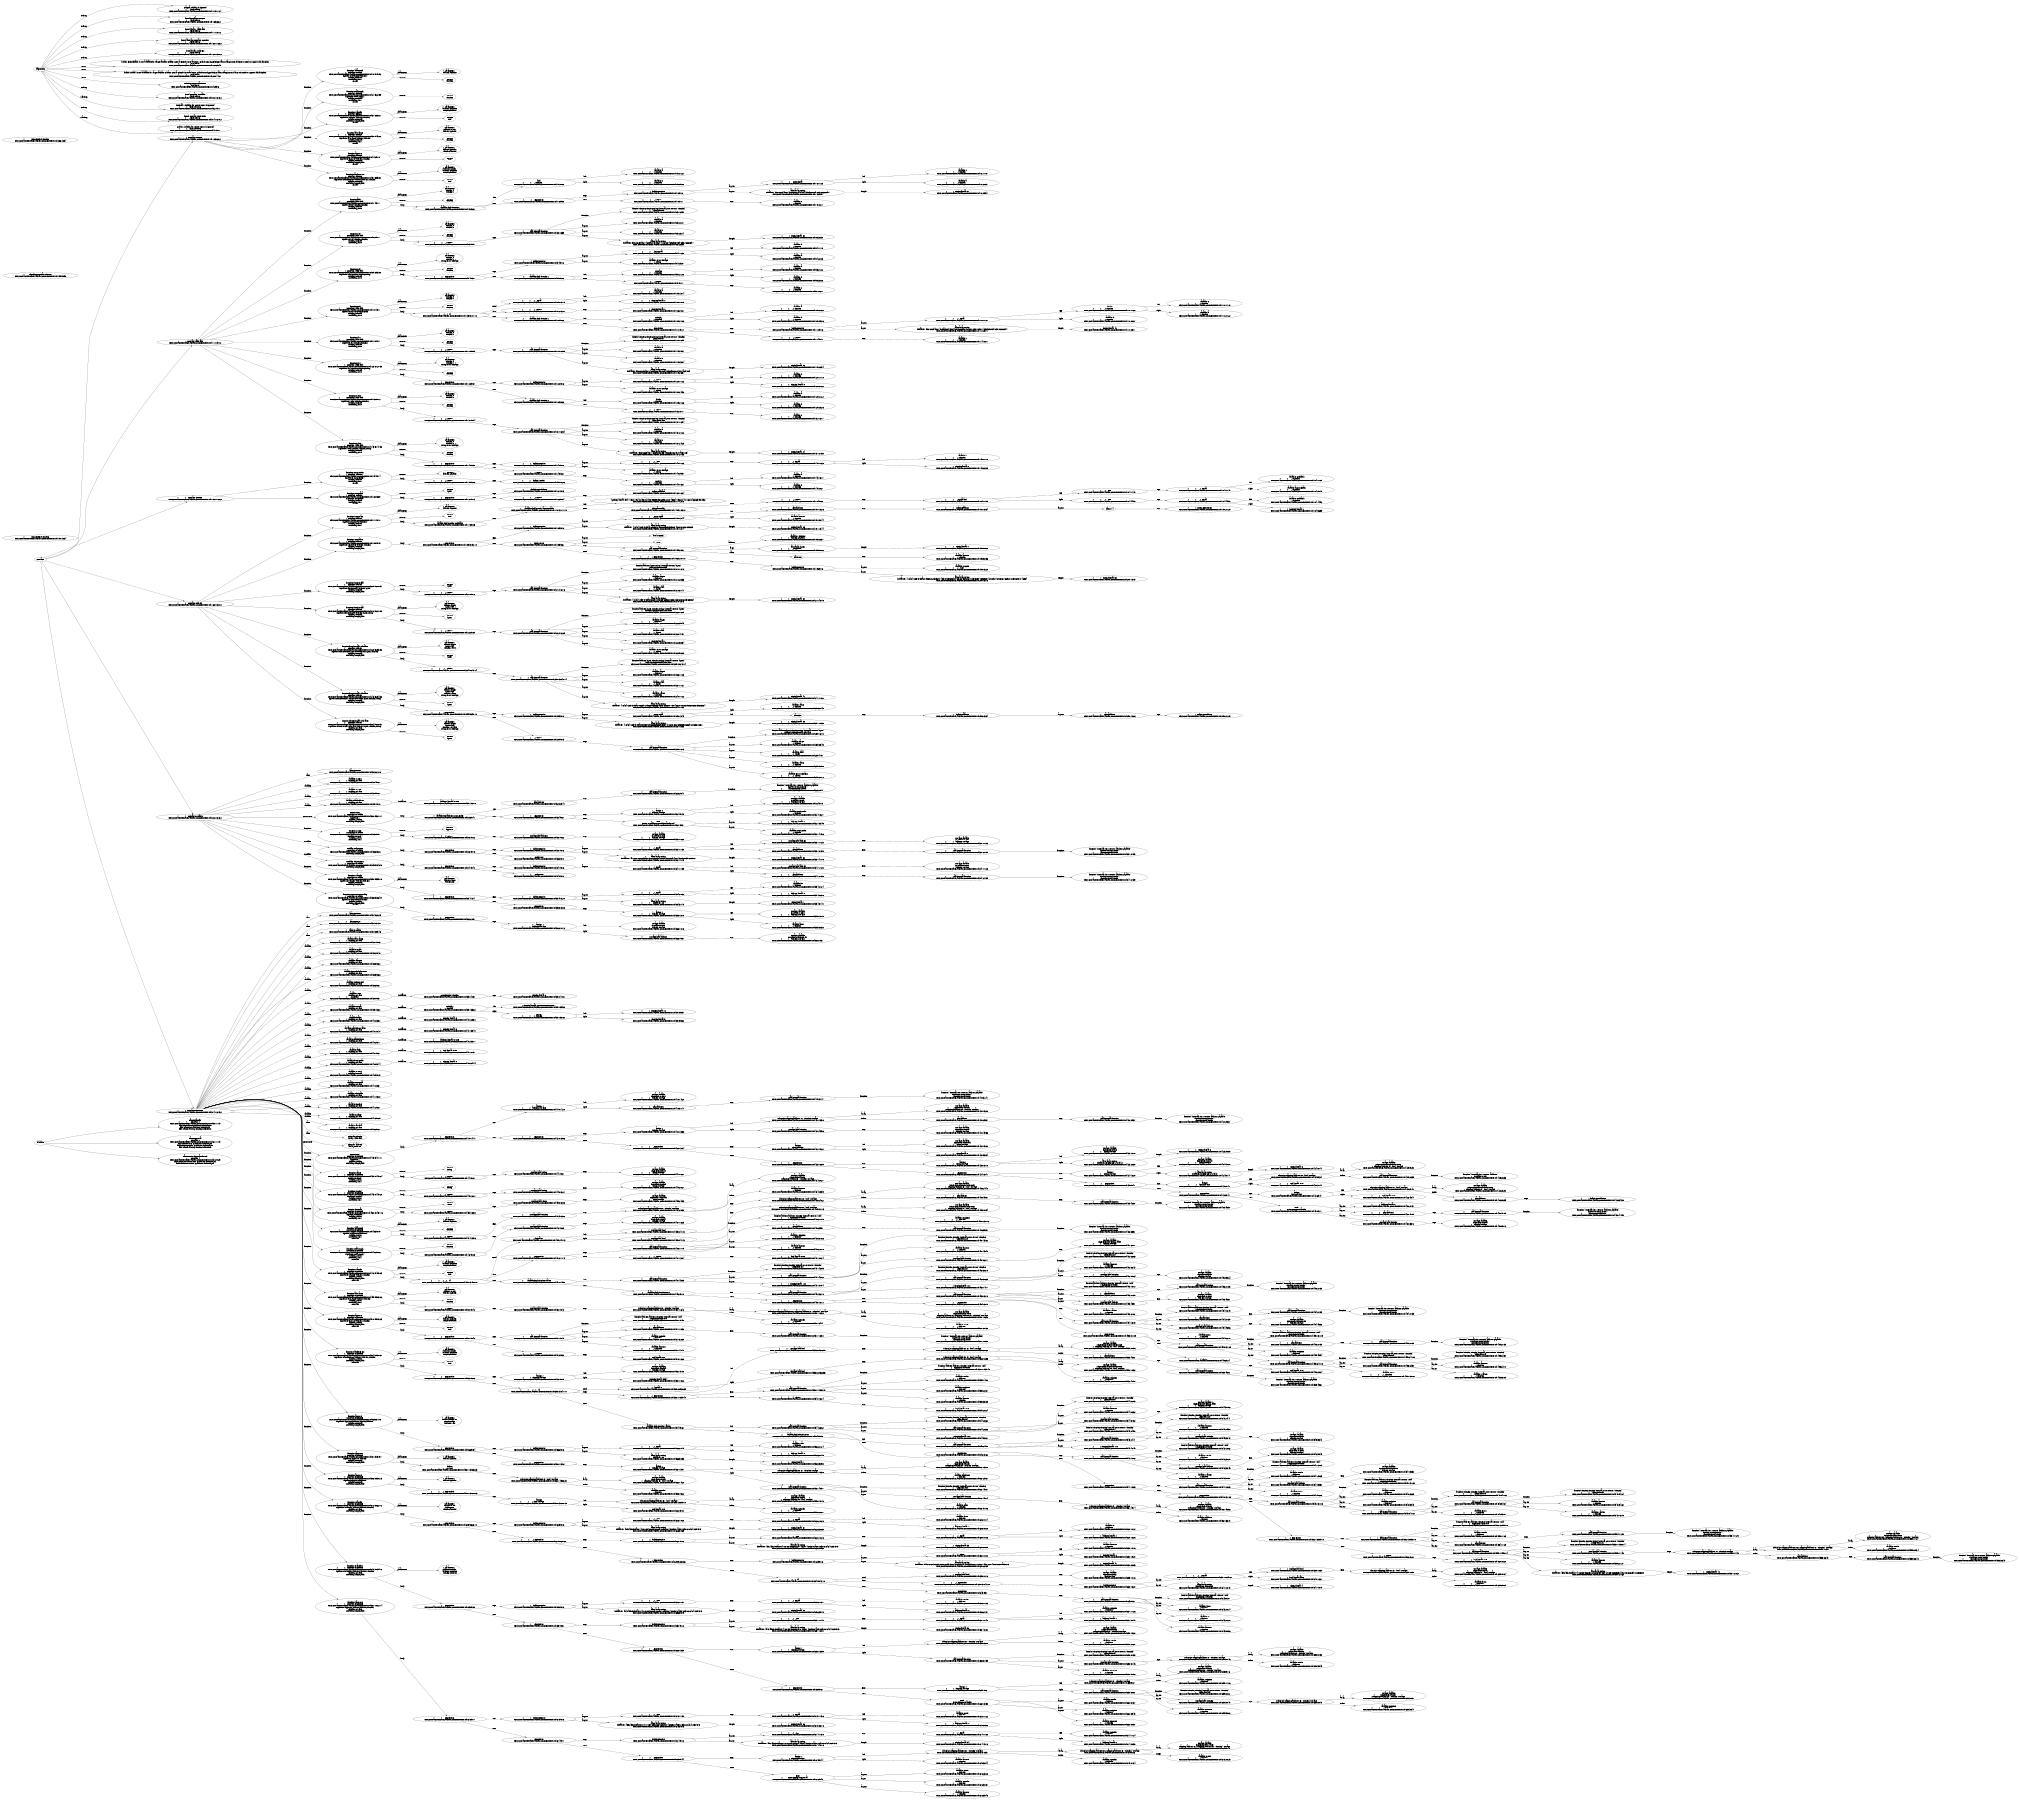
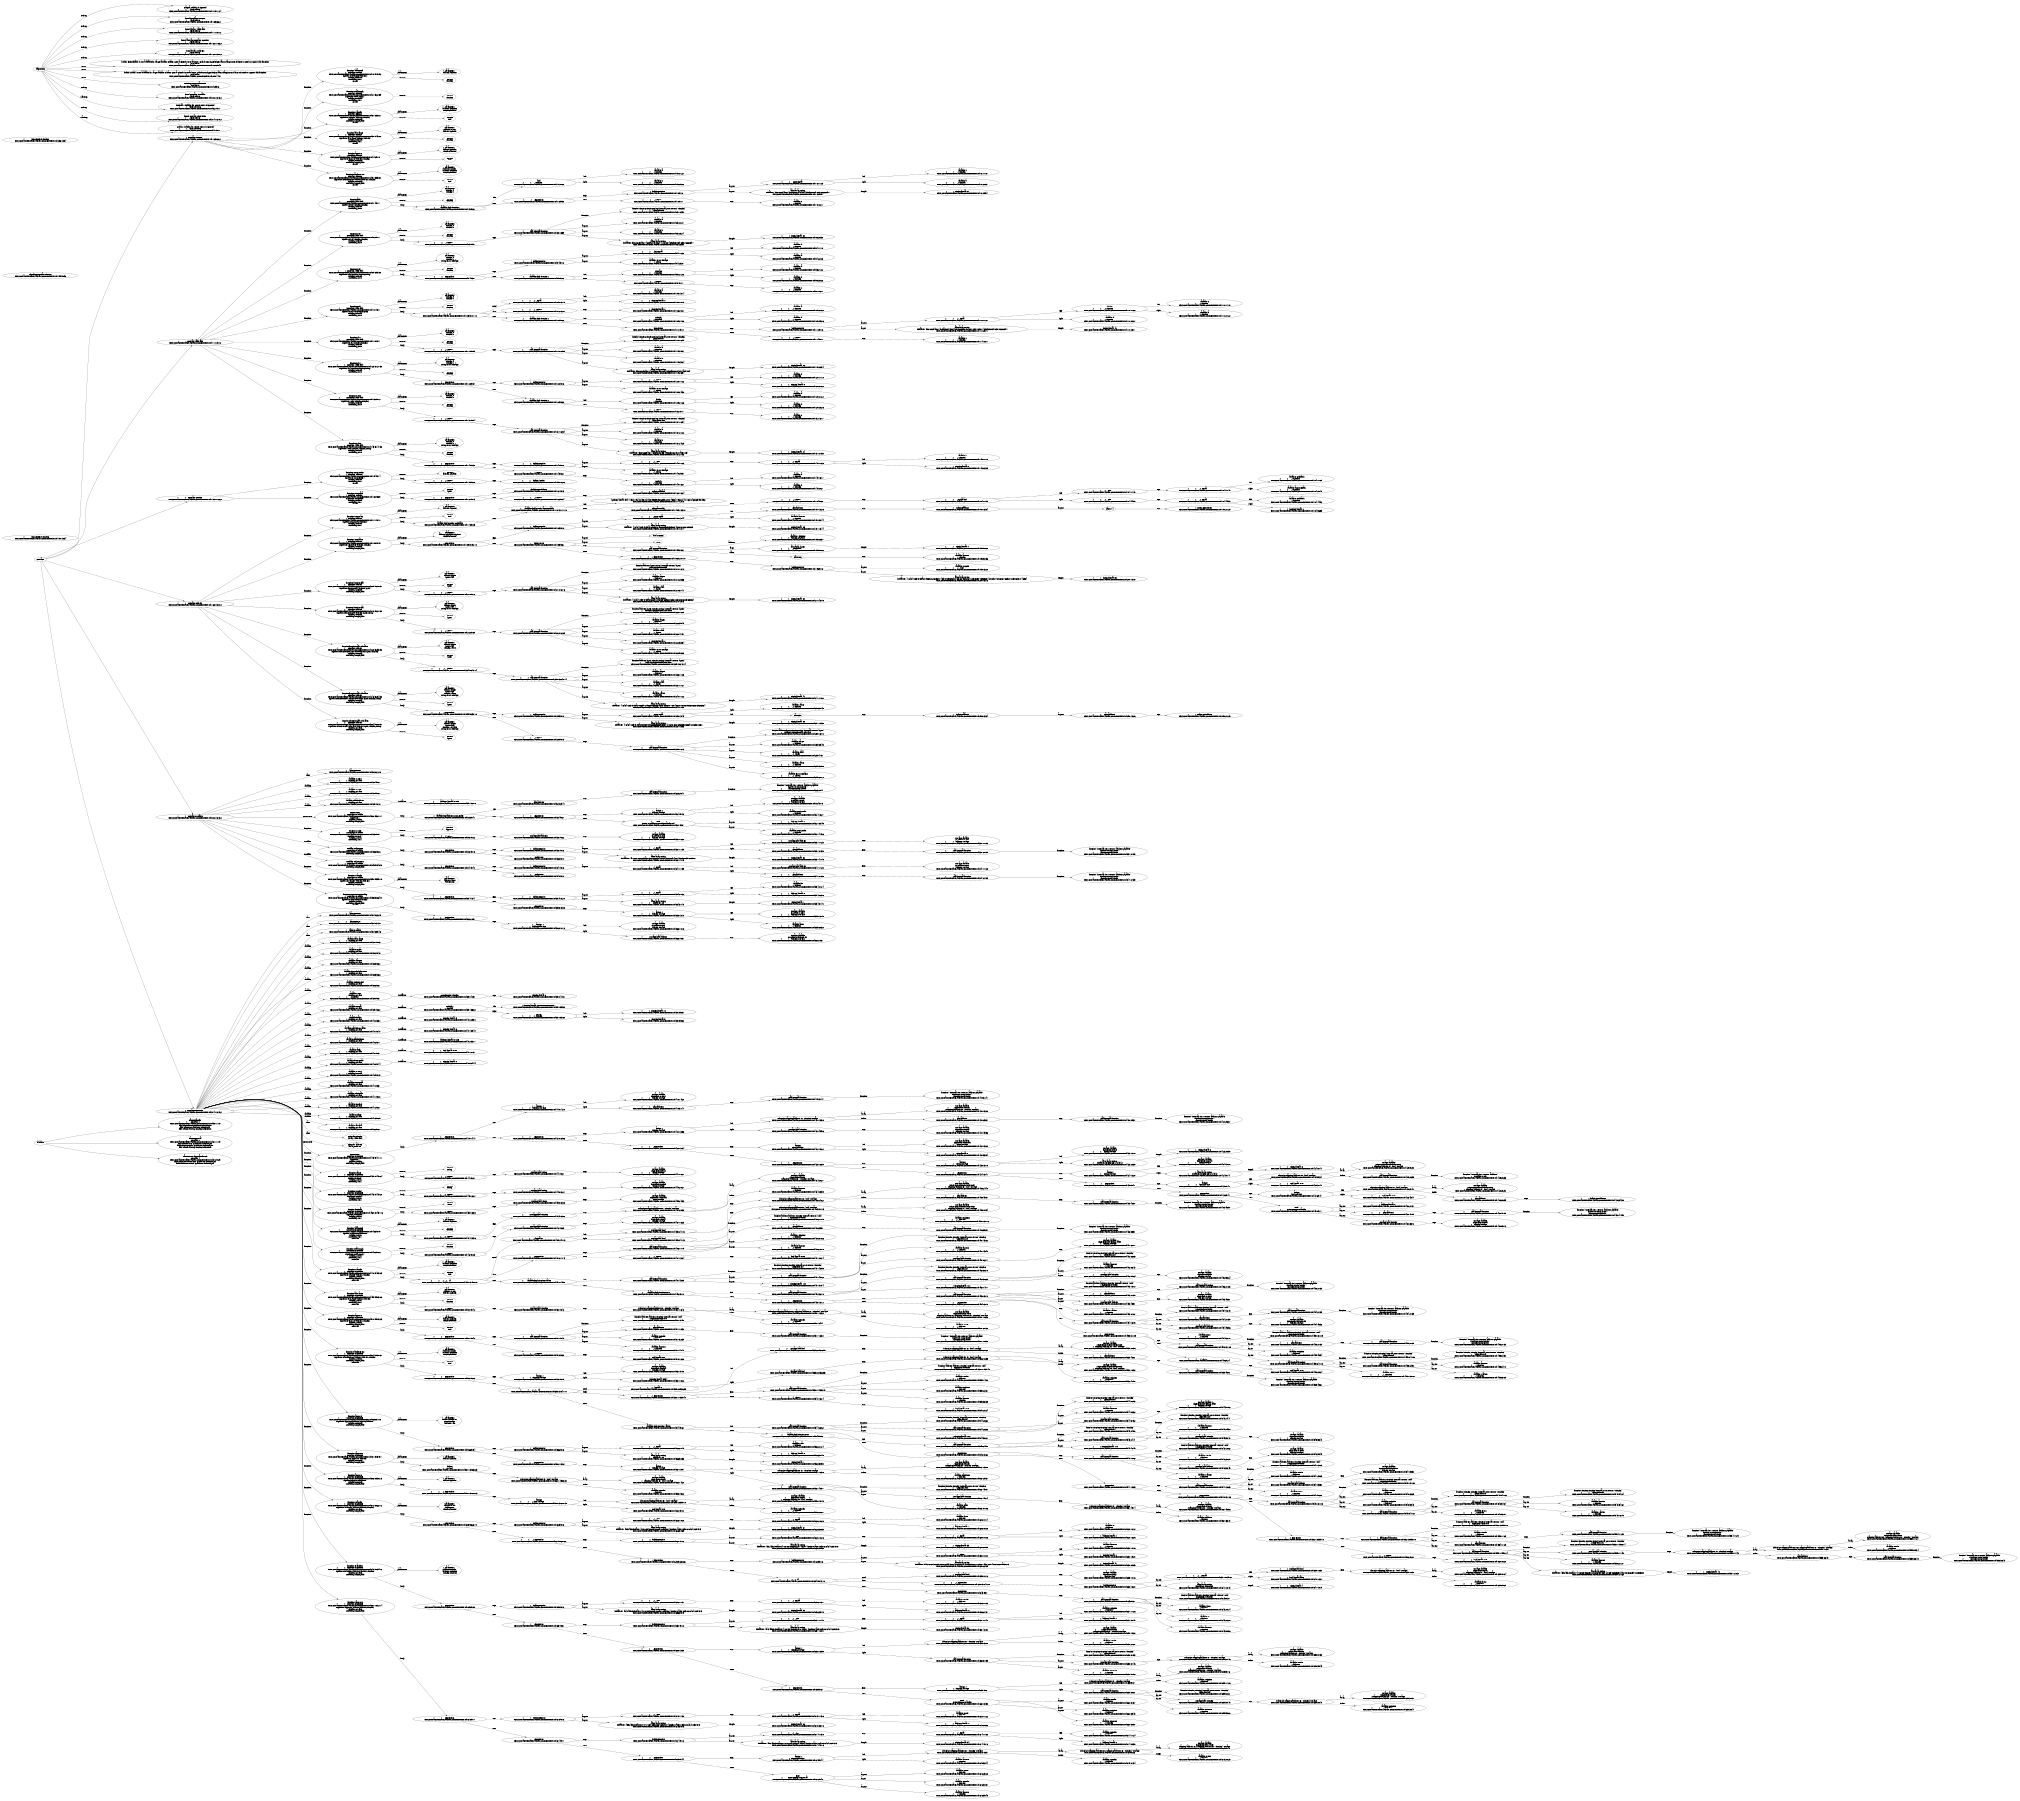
node "parameters address payable recipient uint256 amount": added
node "parameters address target bytes data": added
